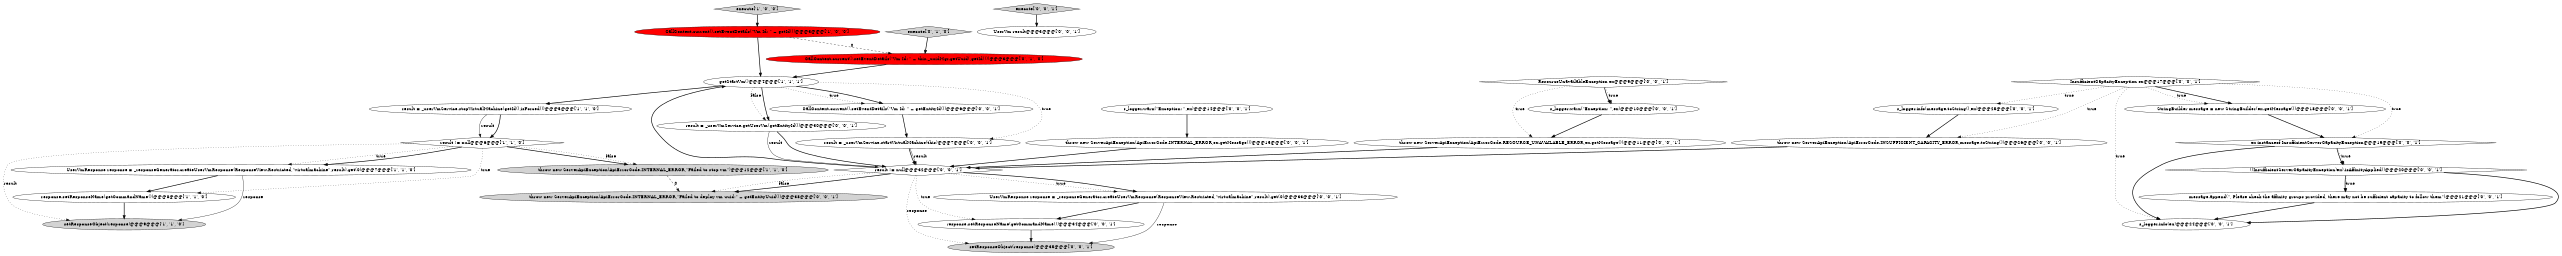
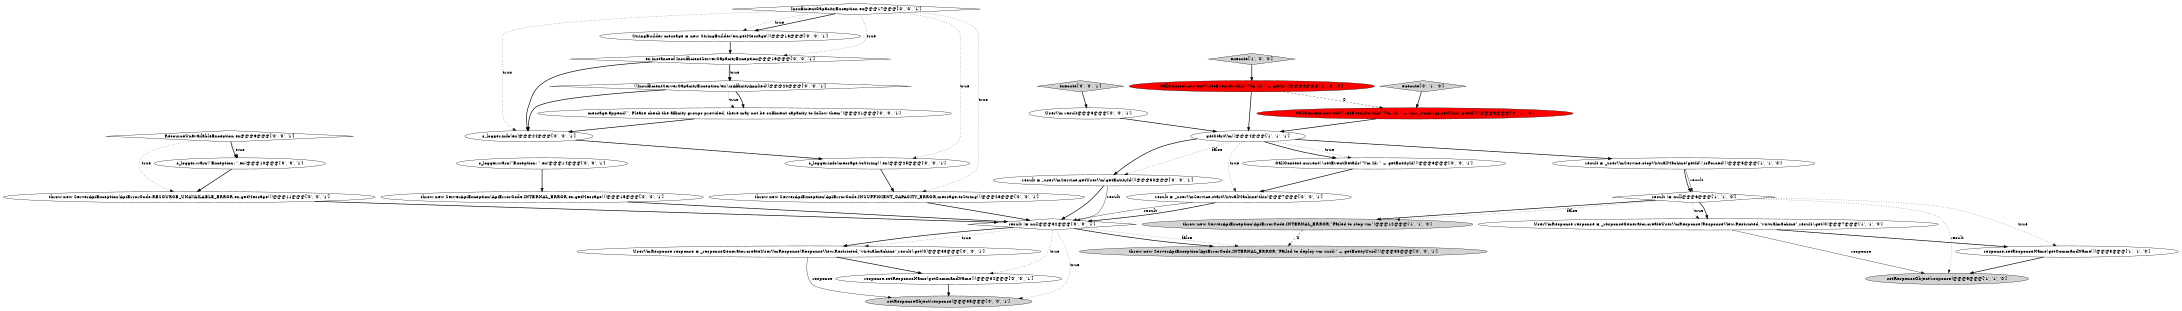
edge "s_logger.info(ex)@@@24@@@['0', '0', '1']" -> "s_logger.info(message.toString(),ex)@@@25@@@['0', '0', '1']": added
edge "result != null@@@32@@@['0', '0', '1']" -> "getStartVm()@@@4@@@['1', '1', '1']": now "UserVm result@@@3@@@['0', '0', '1']" -> "getStartVm()@@@4@@@['1', '1', '1']"
edge "result != null@@@32@@@['0', '0', '1']" -> "setResponseObject(response)@@@35@@@['0', '0', '1']": label "response" -> "true"
